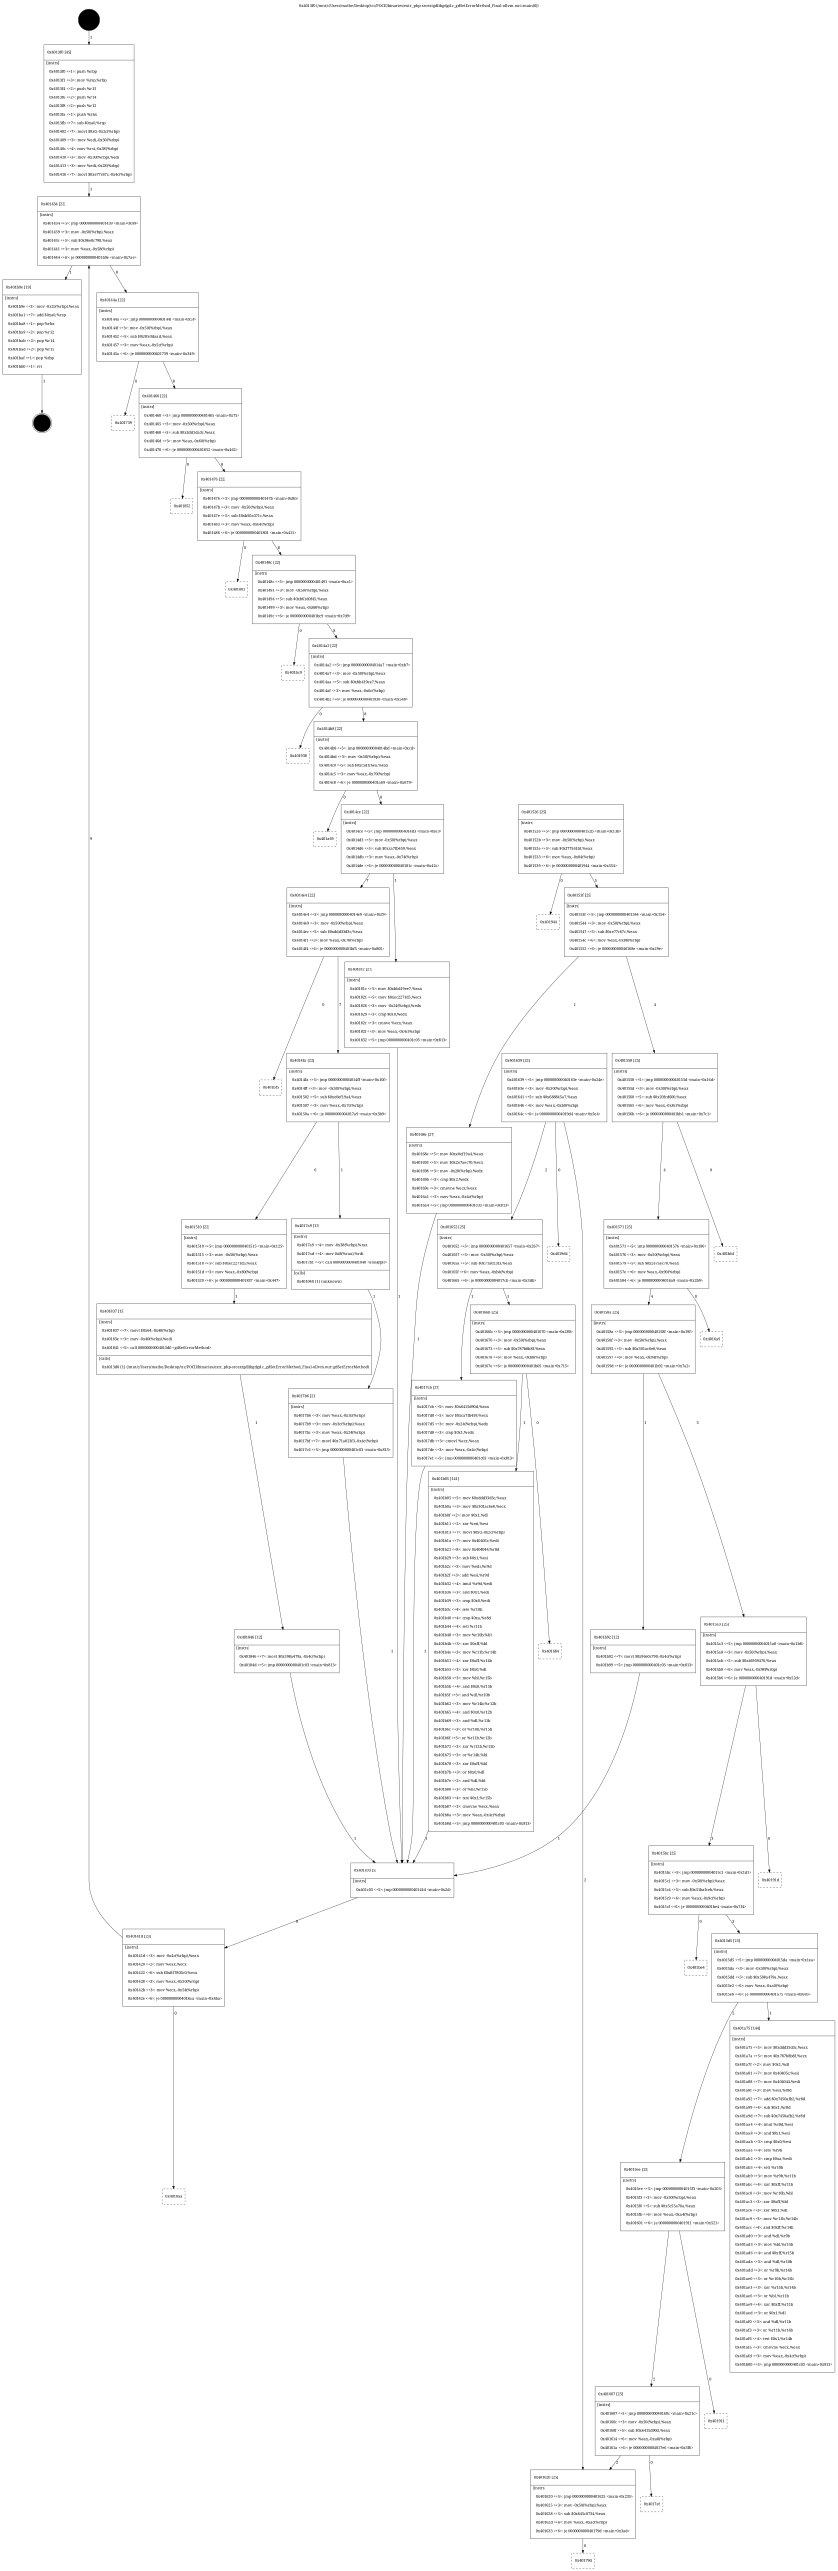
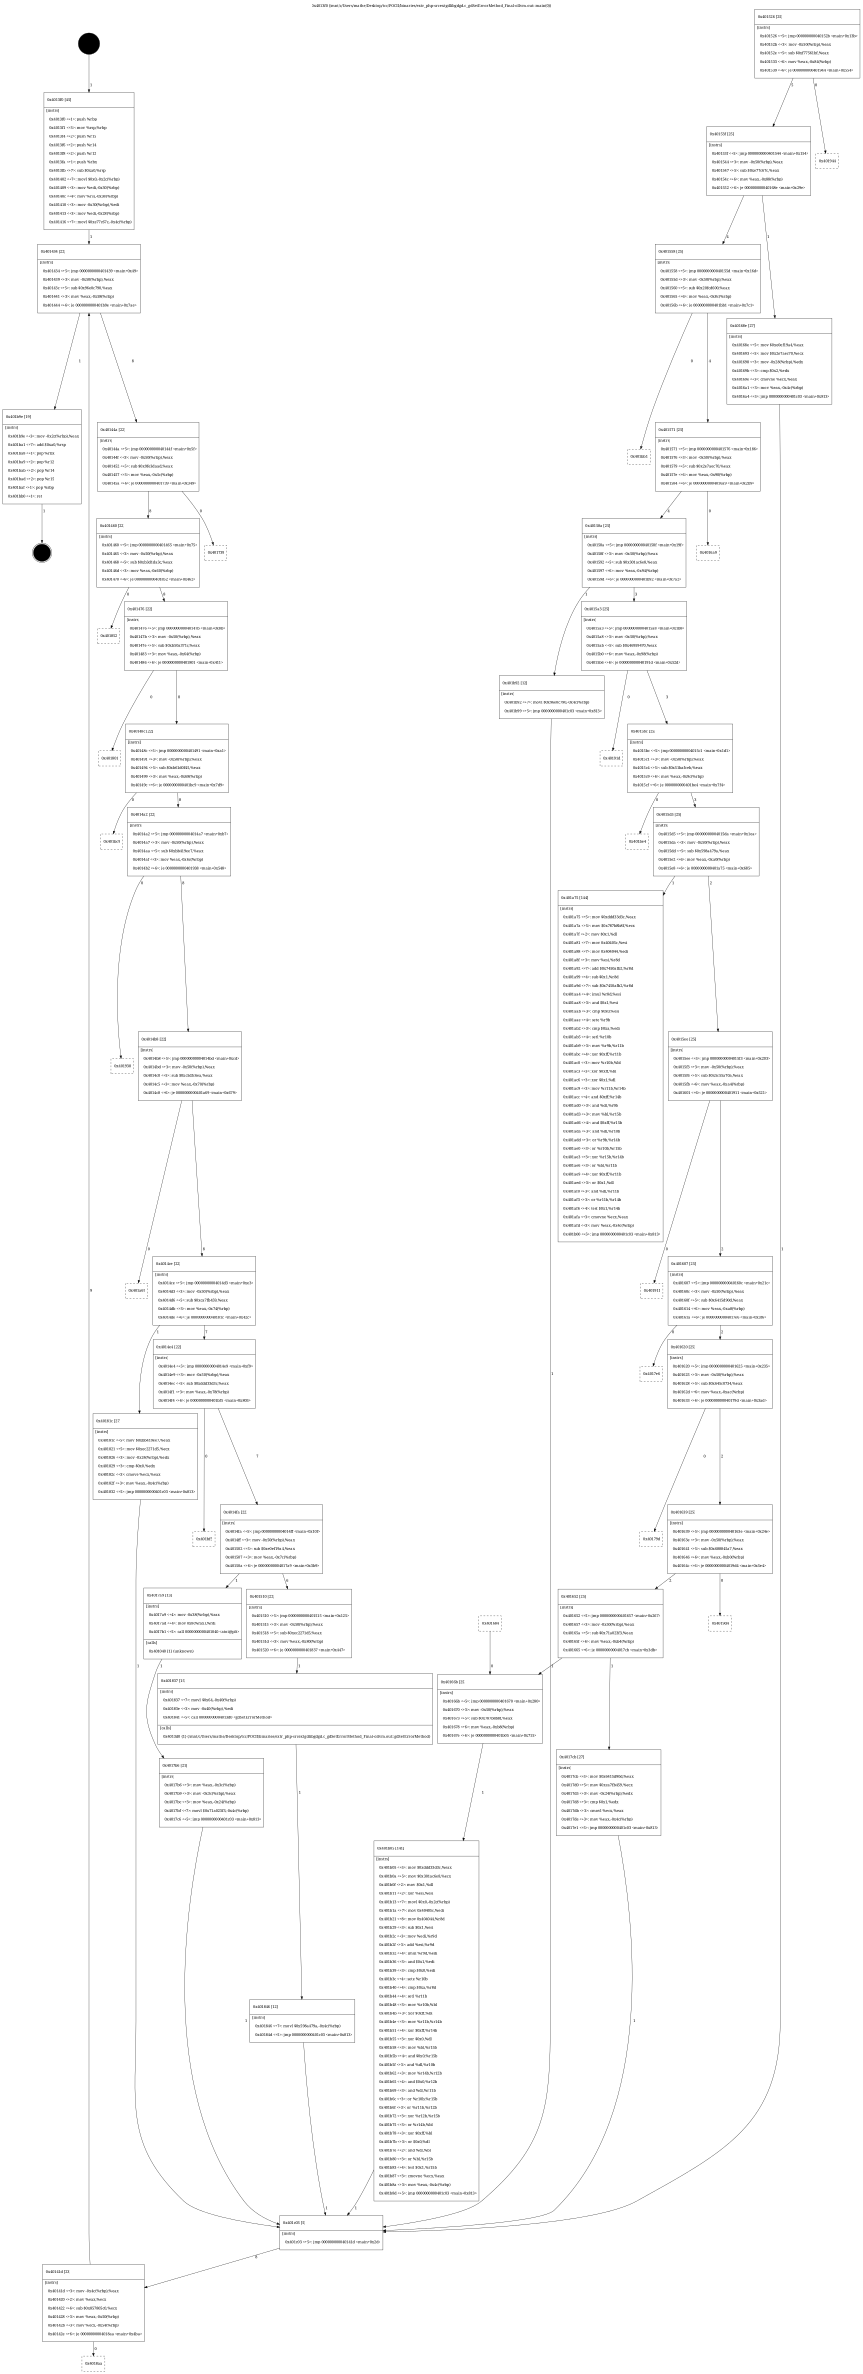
edge "0x40166b [25]" -> "0x401684": reversed
edge "0x401639 [25]" -> "0x401620 [25]": reversed
